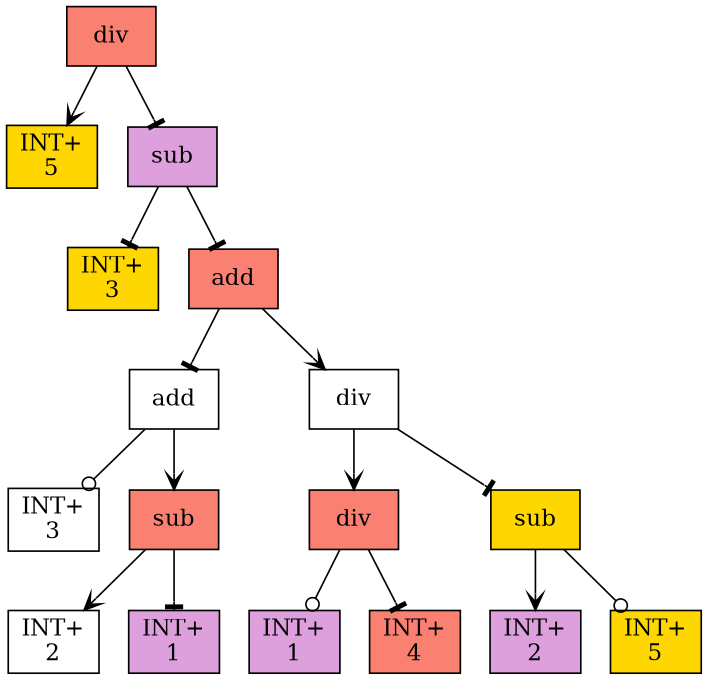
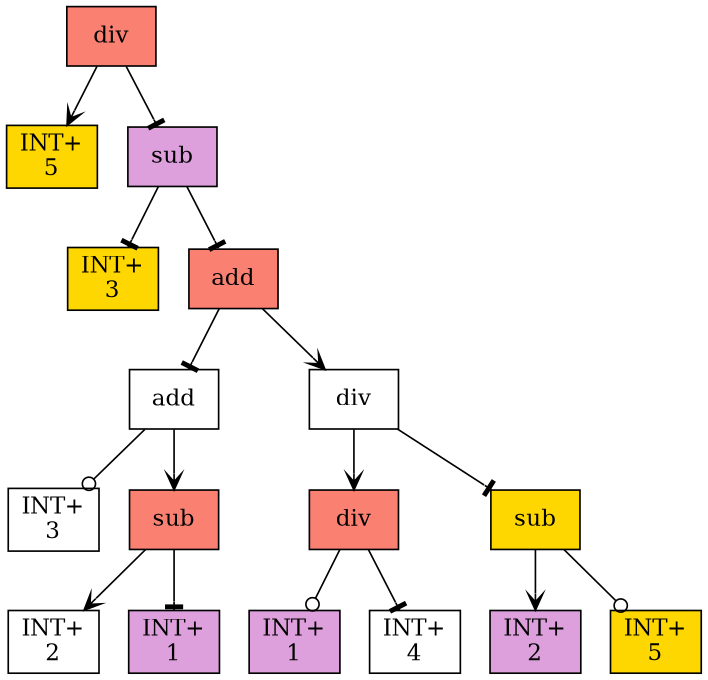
node "INT+ 4": fillcolor salmon -> white
